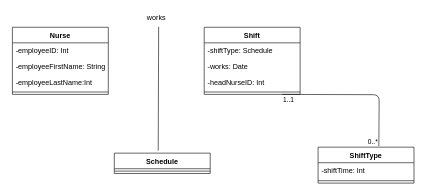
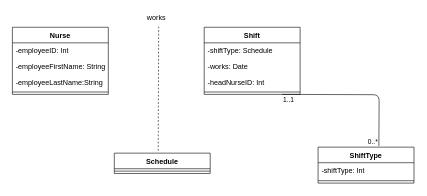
node "-employeeLastName:Int": label "-employeeLastName:Int" -> "-employeeLastName:String"
edge "works" -- "Schedule": style solid -> dashed
node "-shiftTime: Int": label "-shiftTime: Int" -> "-shiftType: Int"
